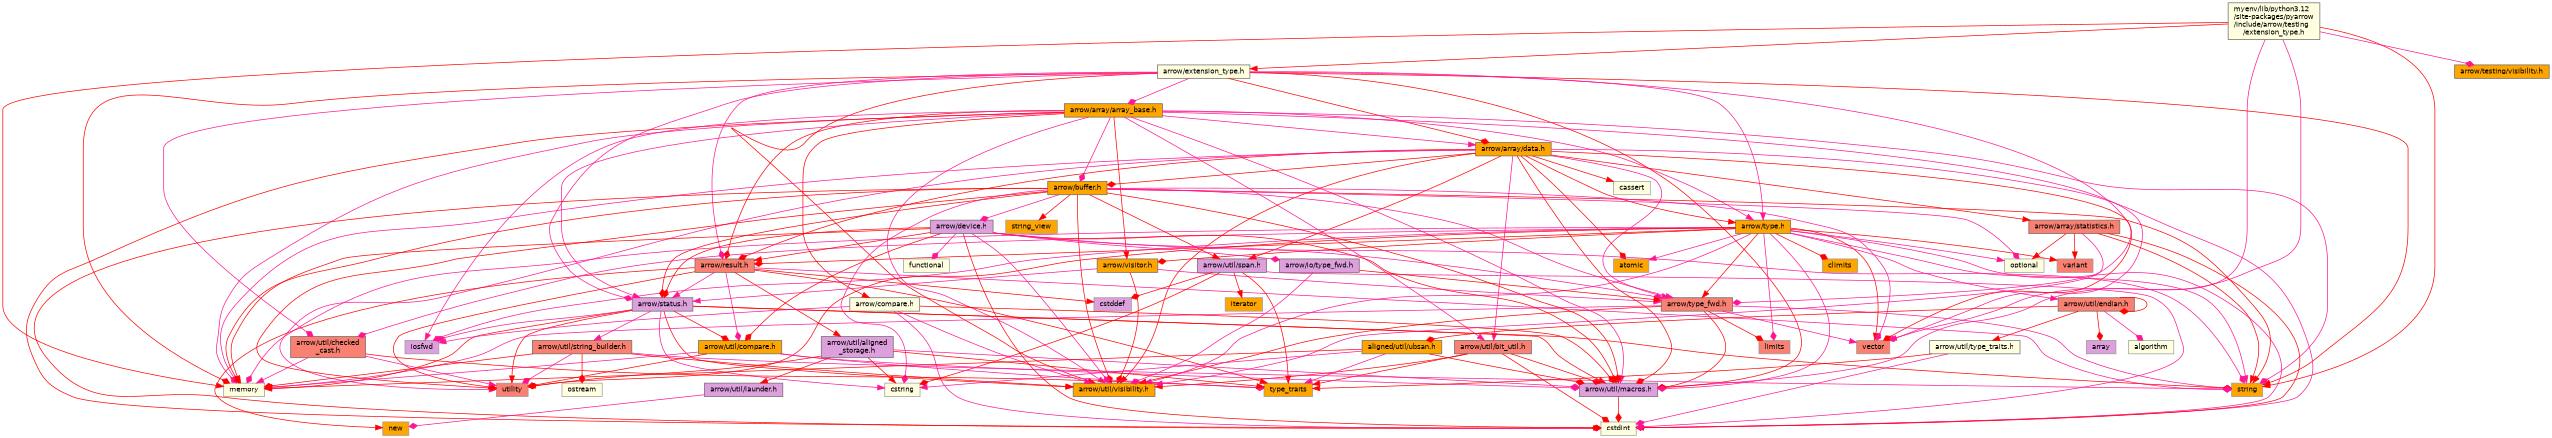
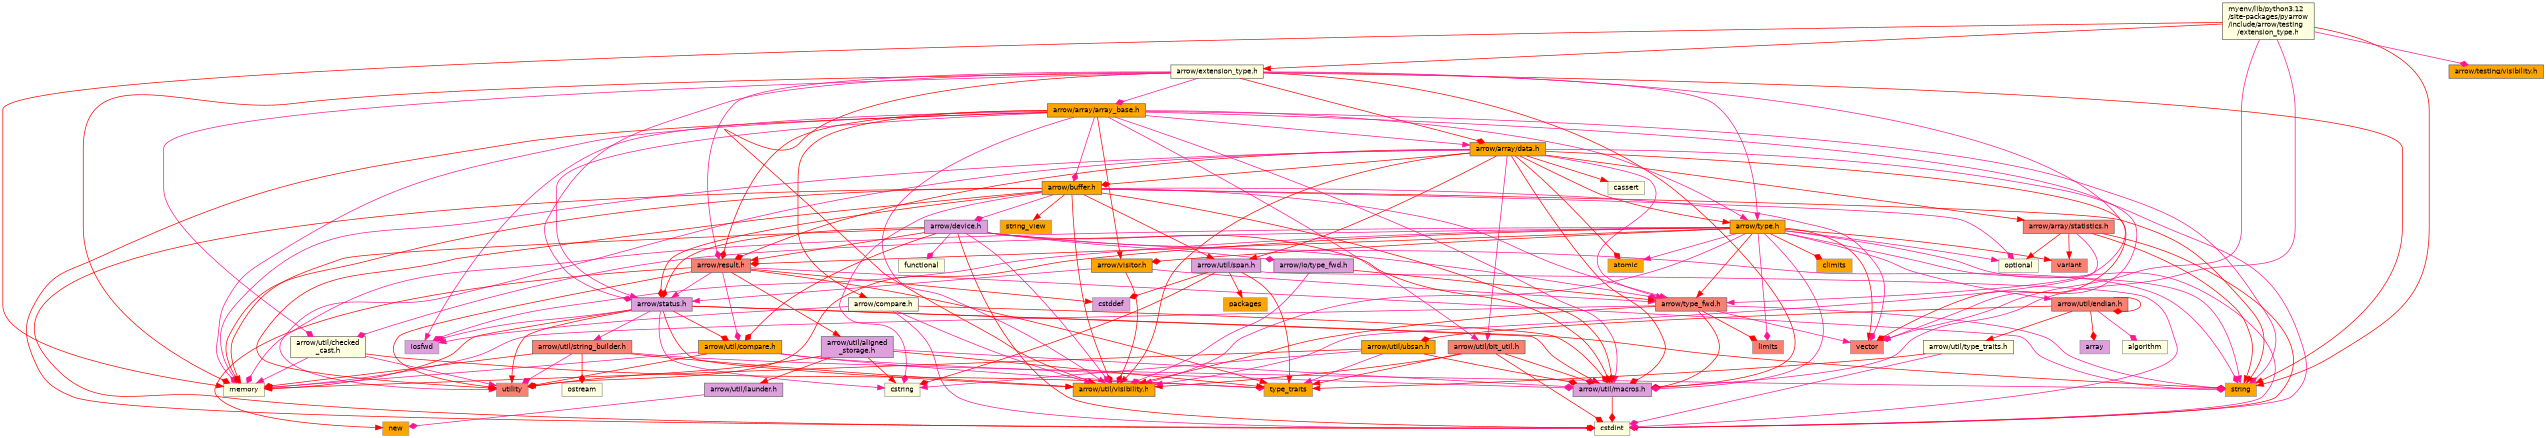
edge "arrow/extension_type.h" -> "arrow/type_fwd.h": arrowhead diamond -> normal
node "iterator": label "iterator" -> "packages"
node "arrow/util/checked _cast.h": fillcolor salmon -> lightyellow
node "aligned/util/ubsan.h": label "aligned/util/ubsan.h" -> "arrow/util/ubsan.h"
